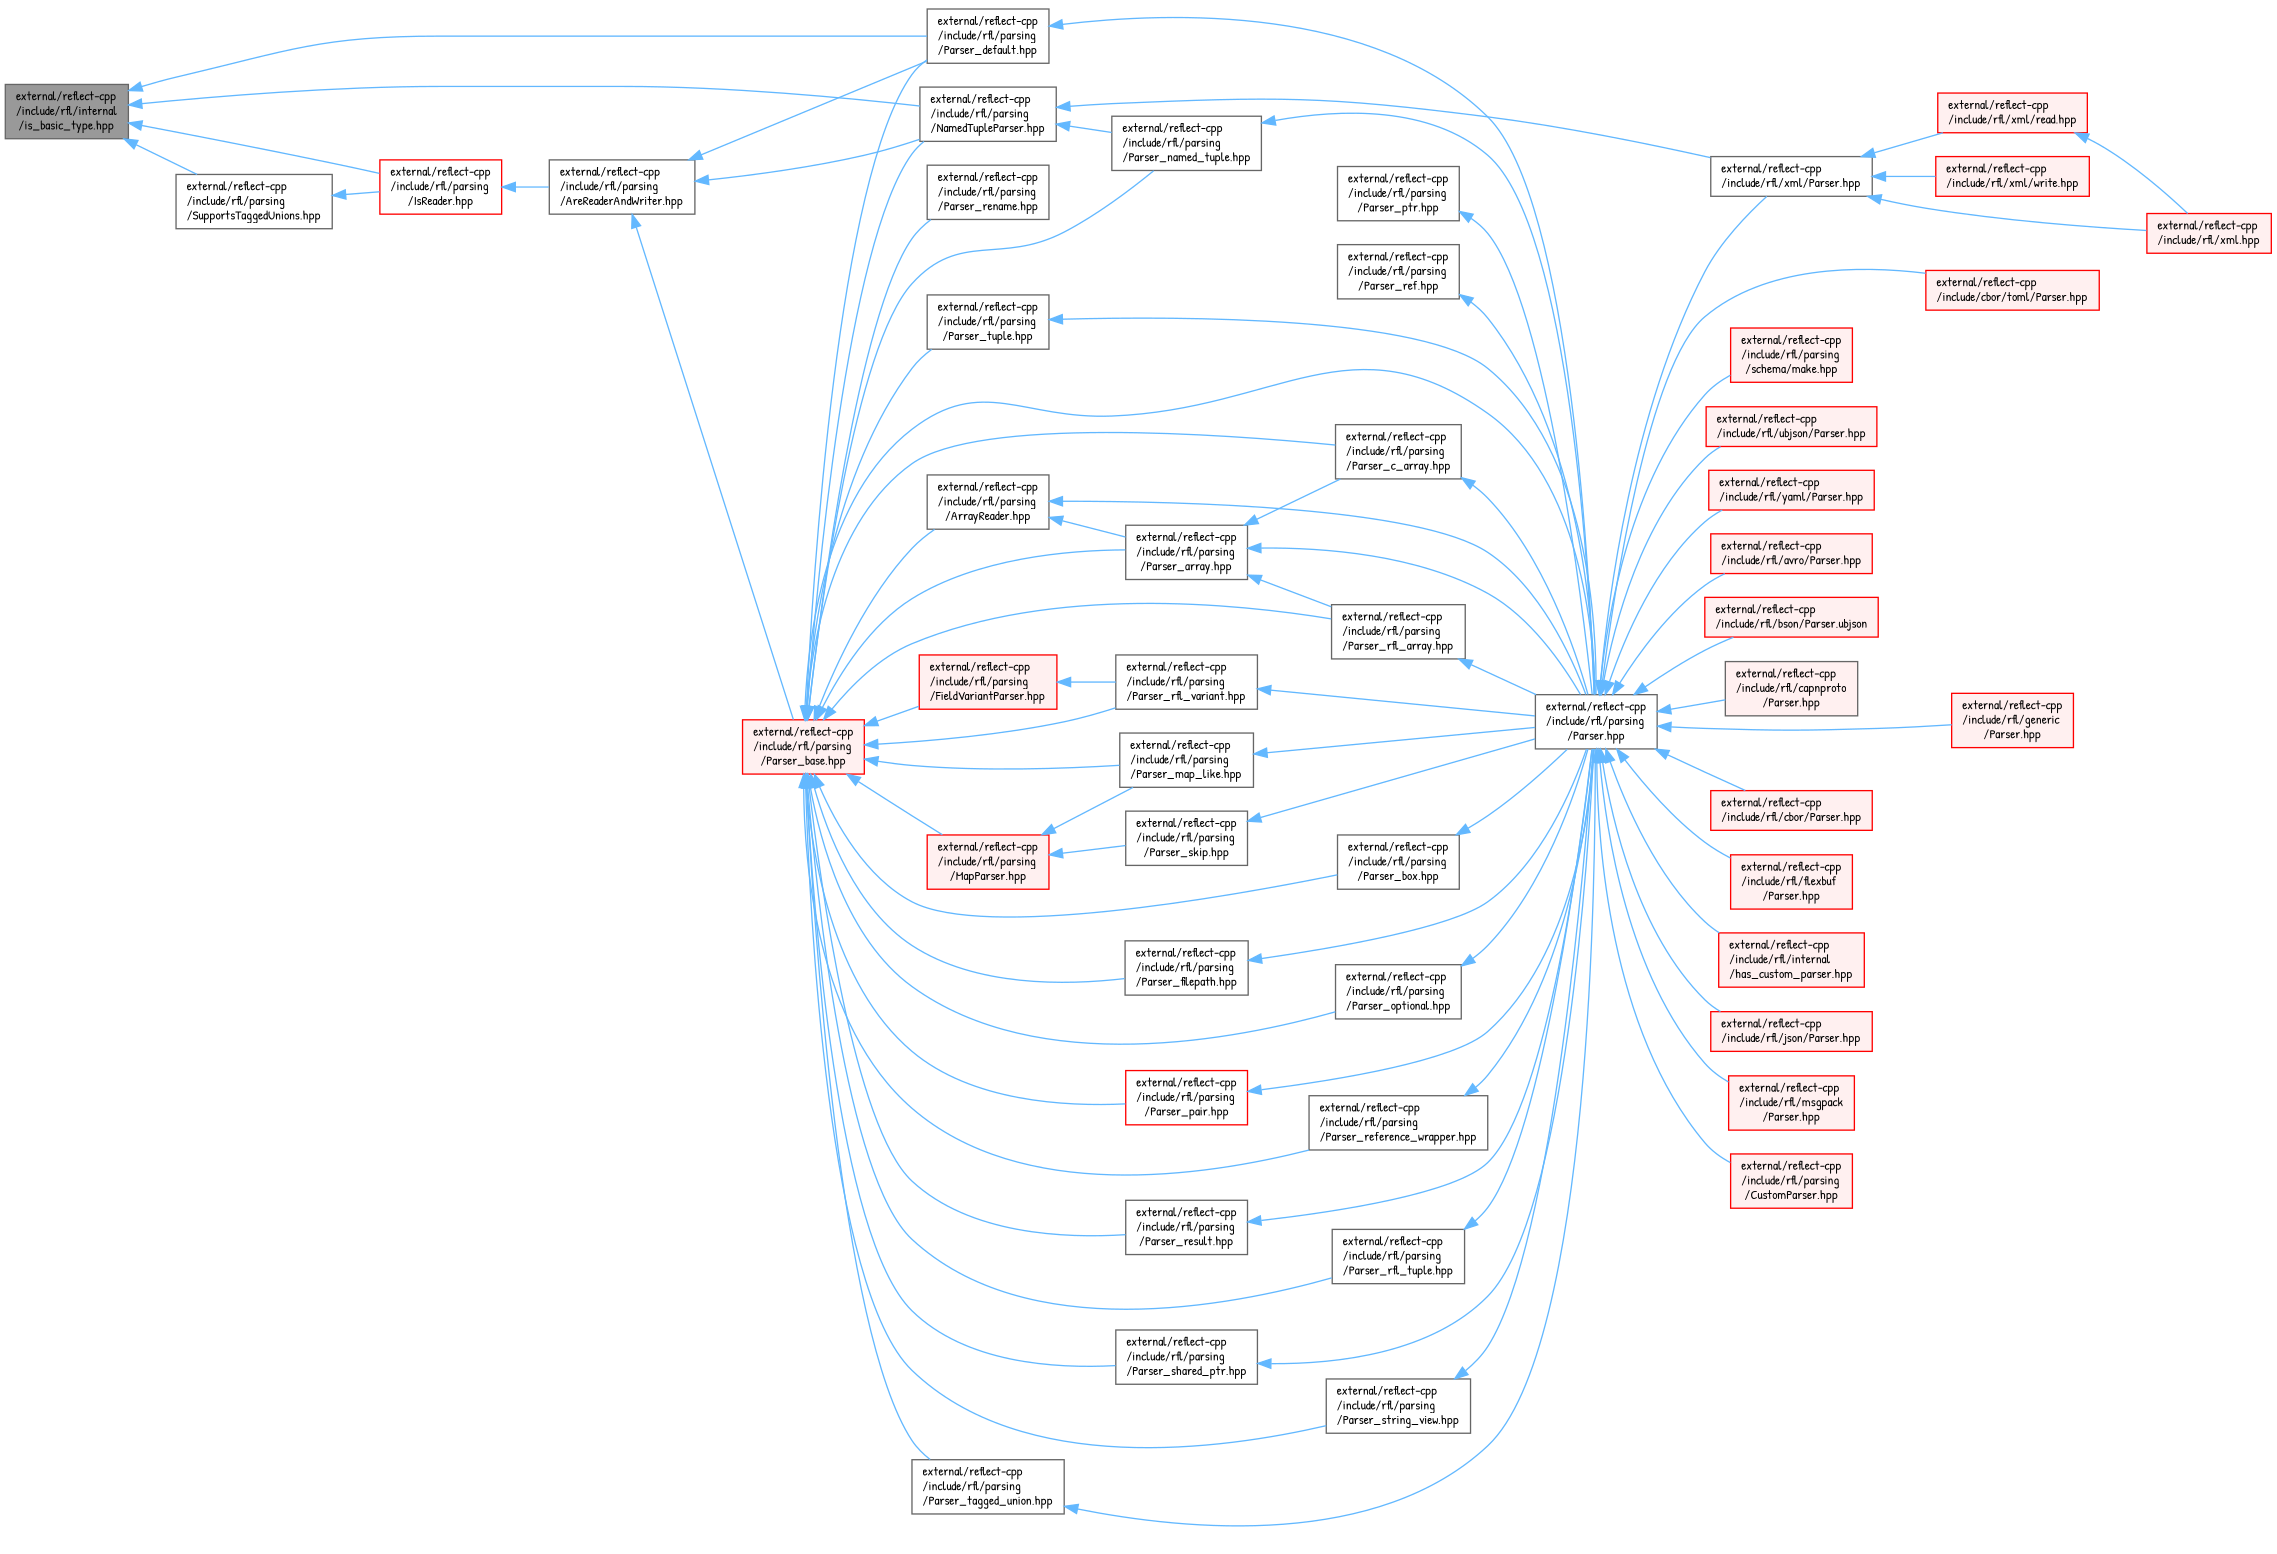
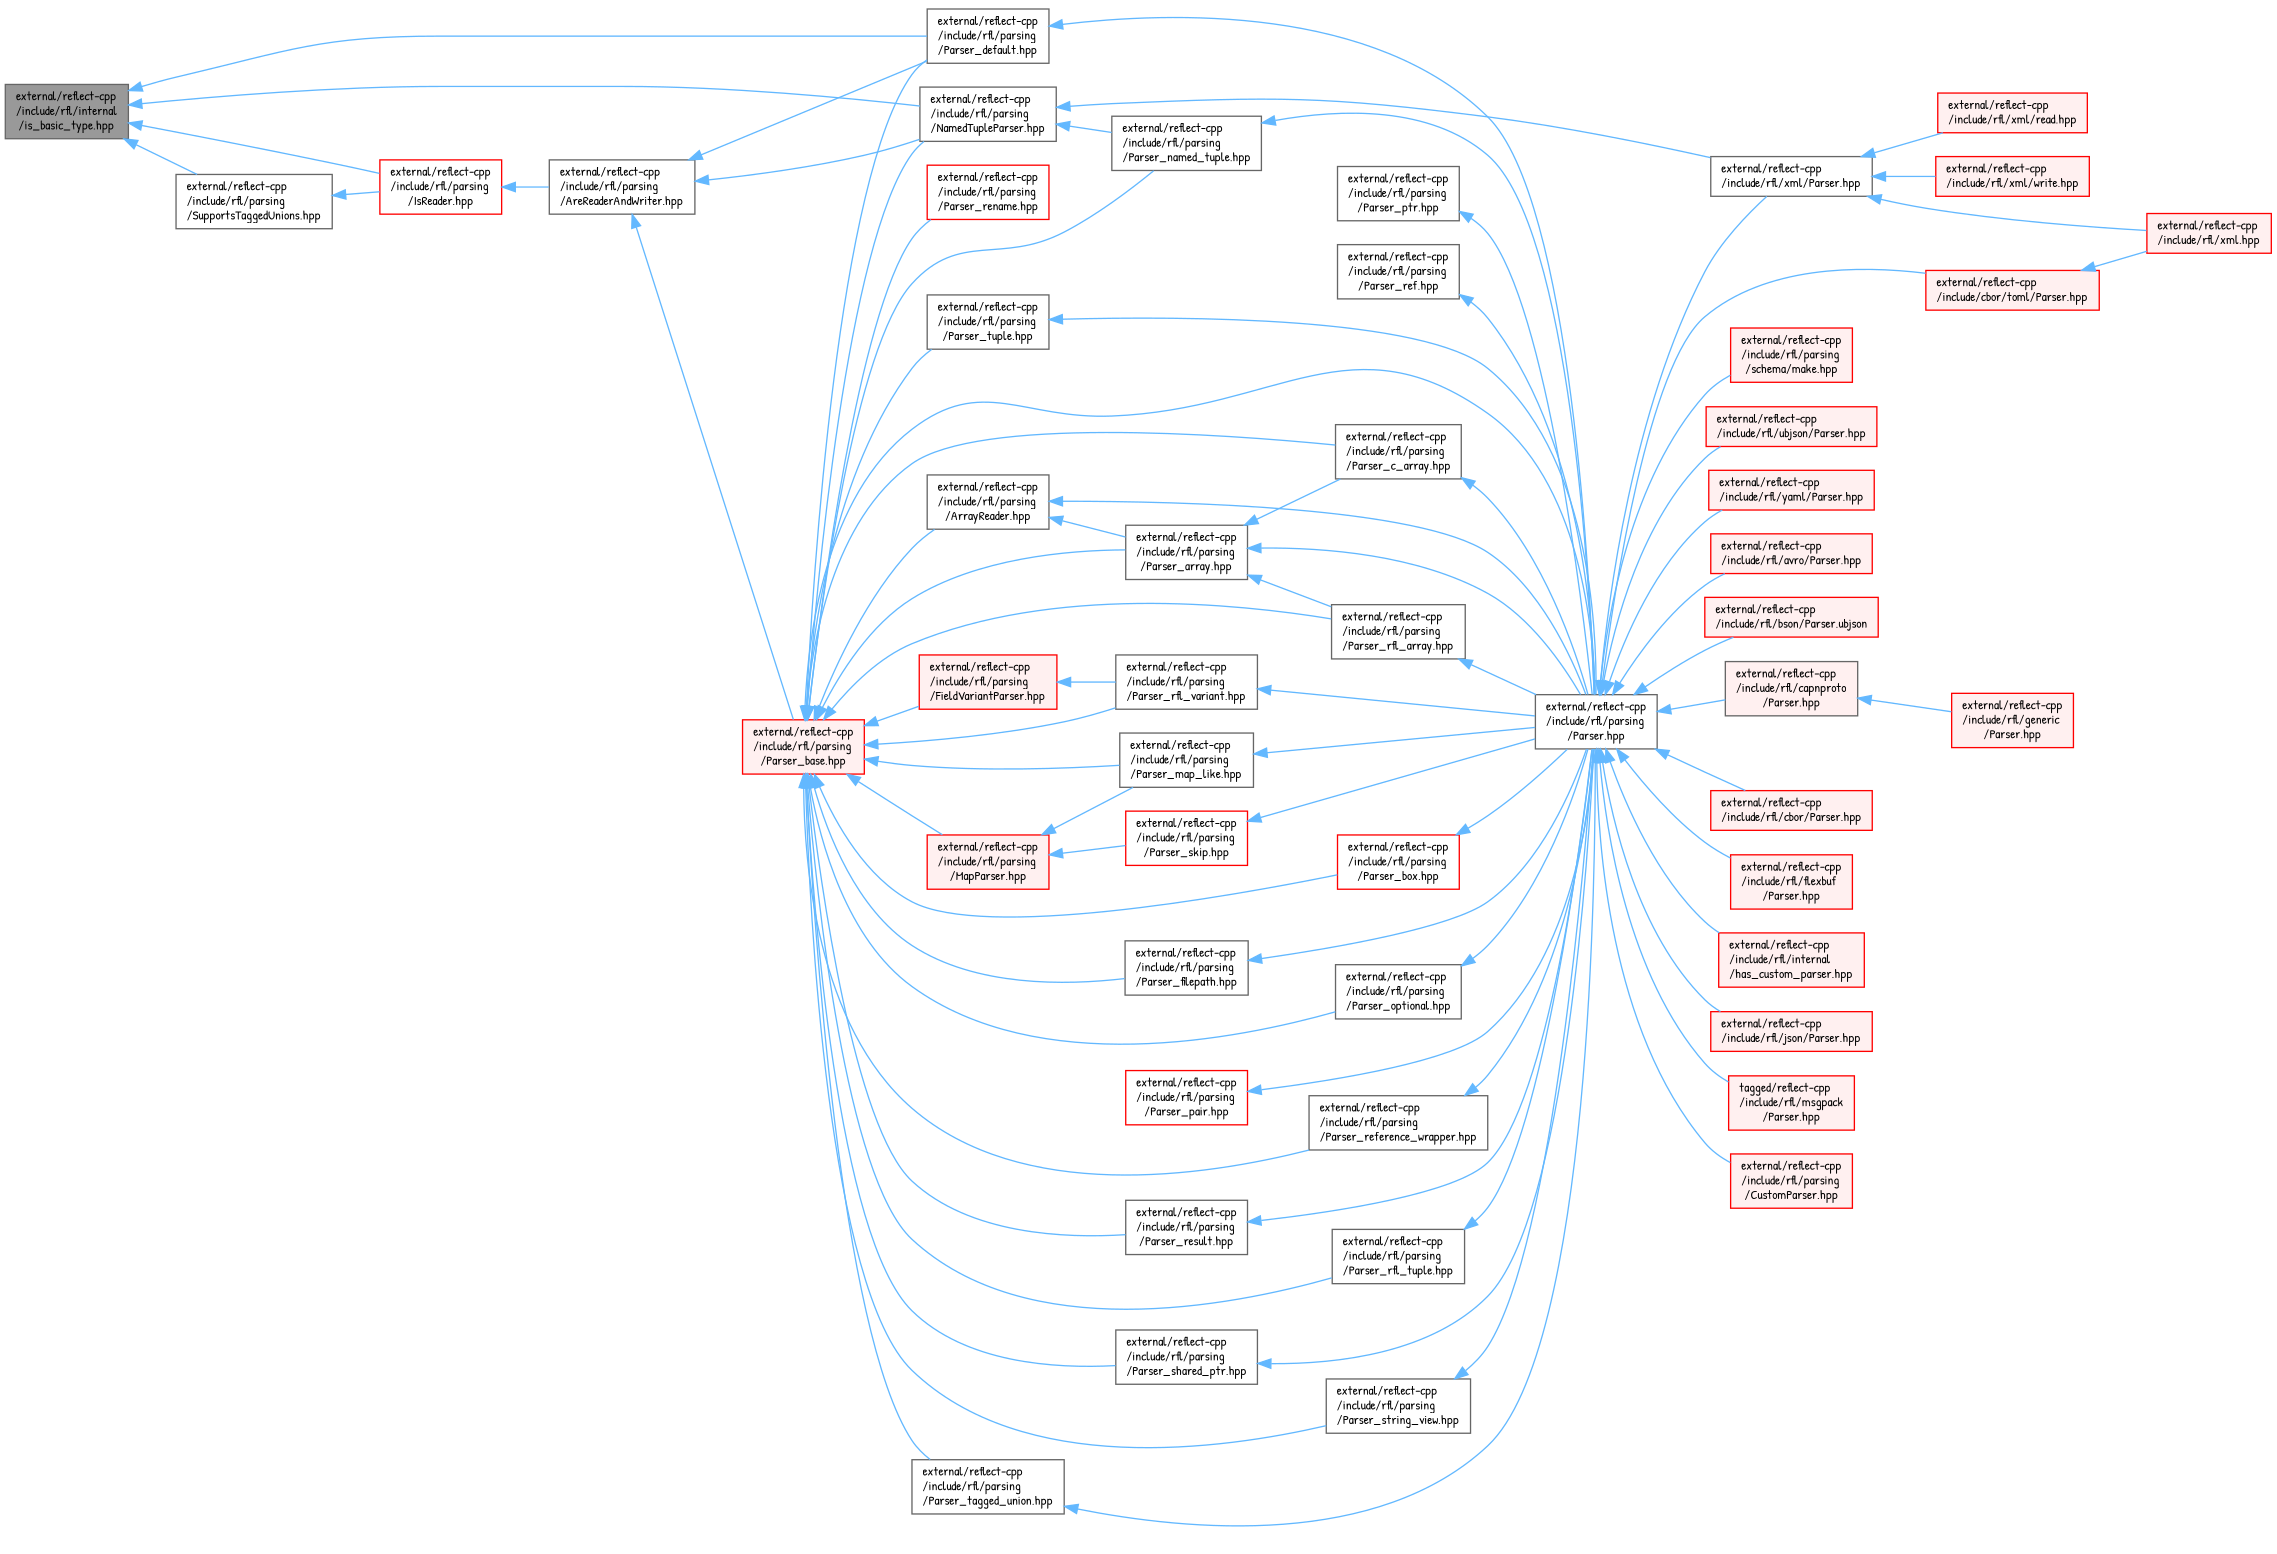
edge "external/reflect-cpp /include/rfl/xml.hpp" -> "external/reflect-cpp /include/rfl/xml/read.hpp": now "external/reflect-cpp /include/rfl/xml.hpp" -> "external/reflect-cpp /include/cbor/toml/Parser.hpp"
node "external/reflect-cpp /include/rfl/parsing /Parser_rename.hpp": color grey40 -> red
edge "external/reflect-cpp /include/rfl/generic /Parser.hpp" -> "external/reflect-cpp /include/rfl/parsing /Parser.hpp": now "external/reflect-cpp /include/rfl/generic /Parser.hpp" -> "external/reflect-cpp /include/rfl/capnproto /Parser.hpp"
node "external/reflect-cpp /include/rfl/parsing /Parser_skip.hpp": color grey40 -> red
node "external/reflect-cpp /include/rfl/parsing /Parser_box.hpp": color grey40 -> red
edge "external/reflect-cpp /include/rfl/parsing /Parser_pair.hpp" -> "external/reflect-cpp /include/rfl/parsing /Parser_base.hpp": removed
node "external/reflect-cpp /include/rfl/msgpack /Parser.hpp": label "external/reflect-cpp /include/rfl/msgpack /Parser.hpp" -> "tagged/reflect-cpp /include/rfl/msgpack /Parser.hpp"
